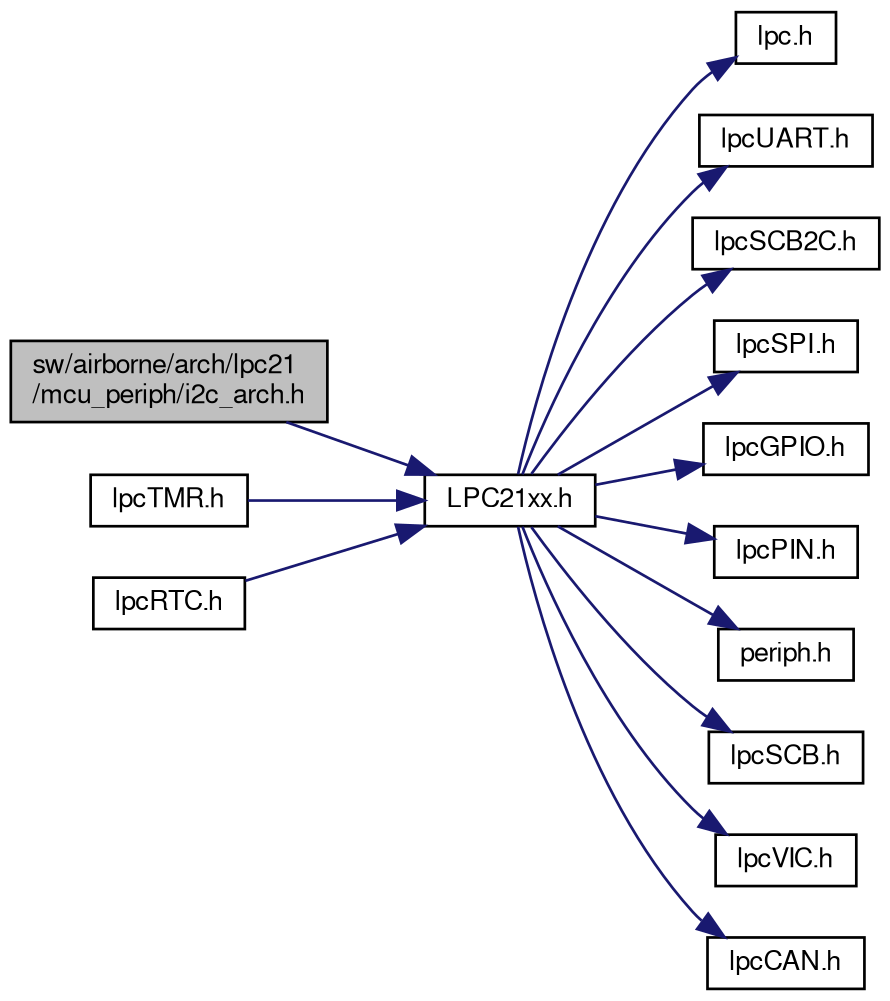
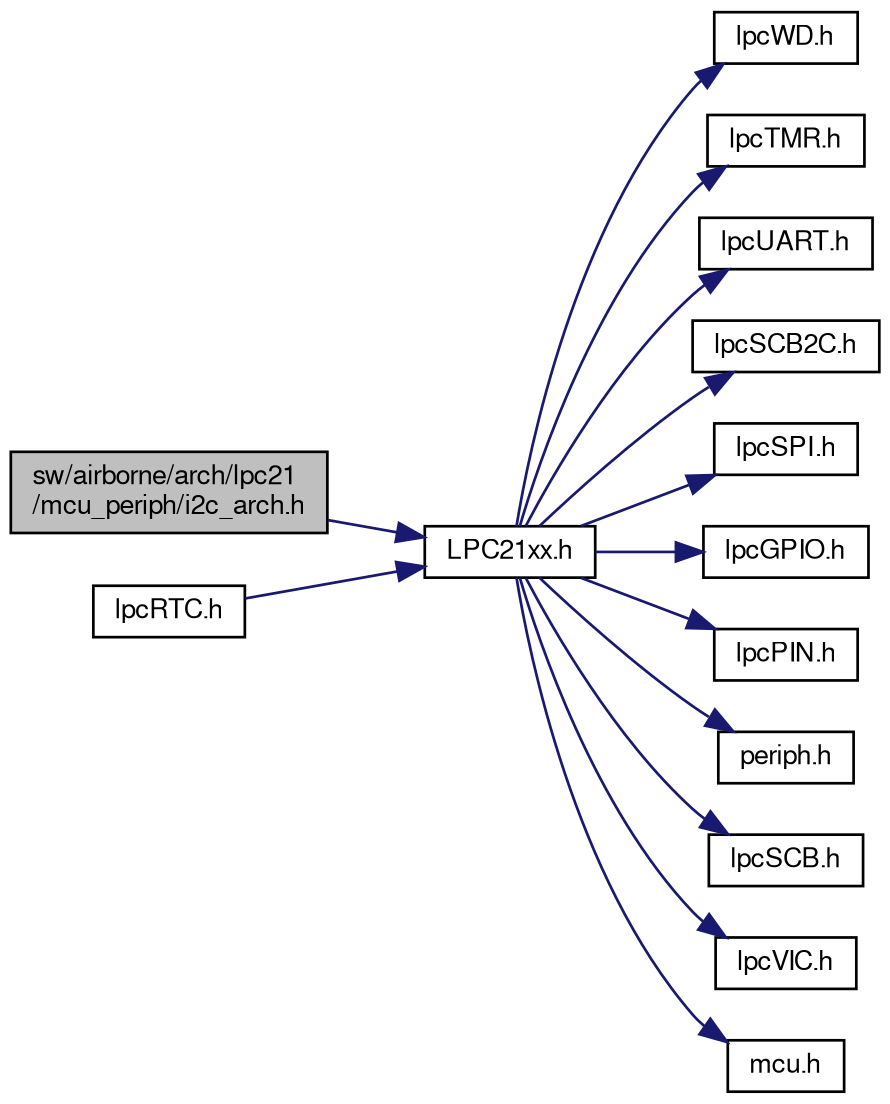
node "lpc.h": label "lpc.h" -> "lpcWD.h"
edge "lpcTMR.h" -> "LPC21xx.h": reversed
node "lpcCAN.h": label "lpcCAN.h" -> "mcu.h"
